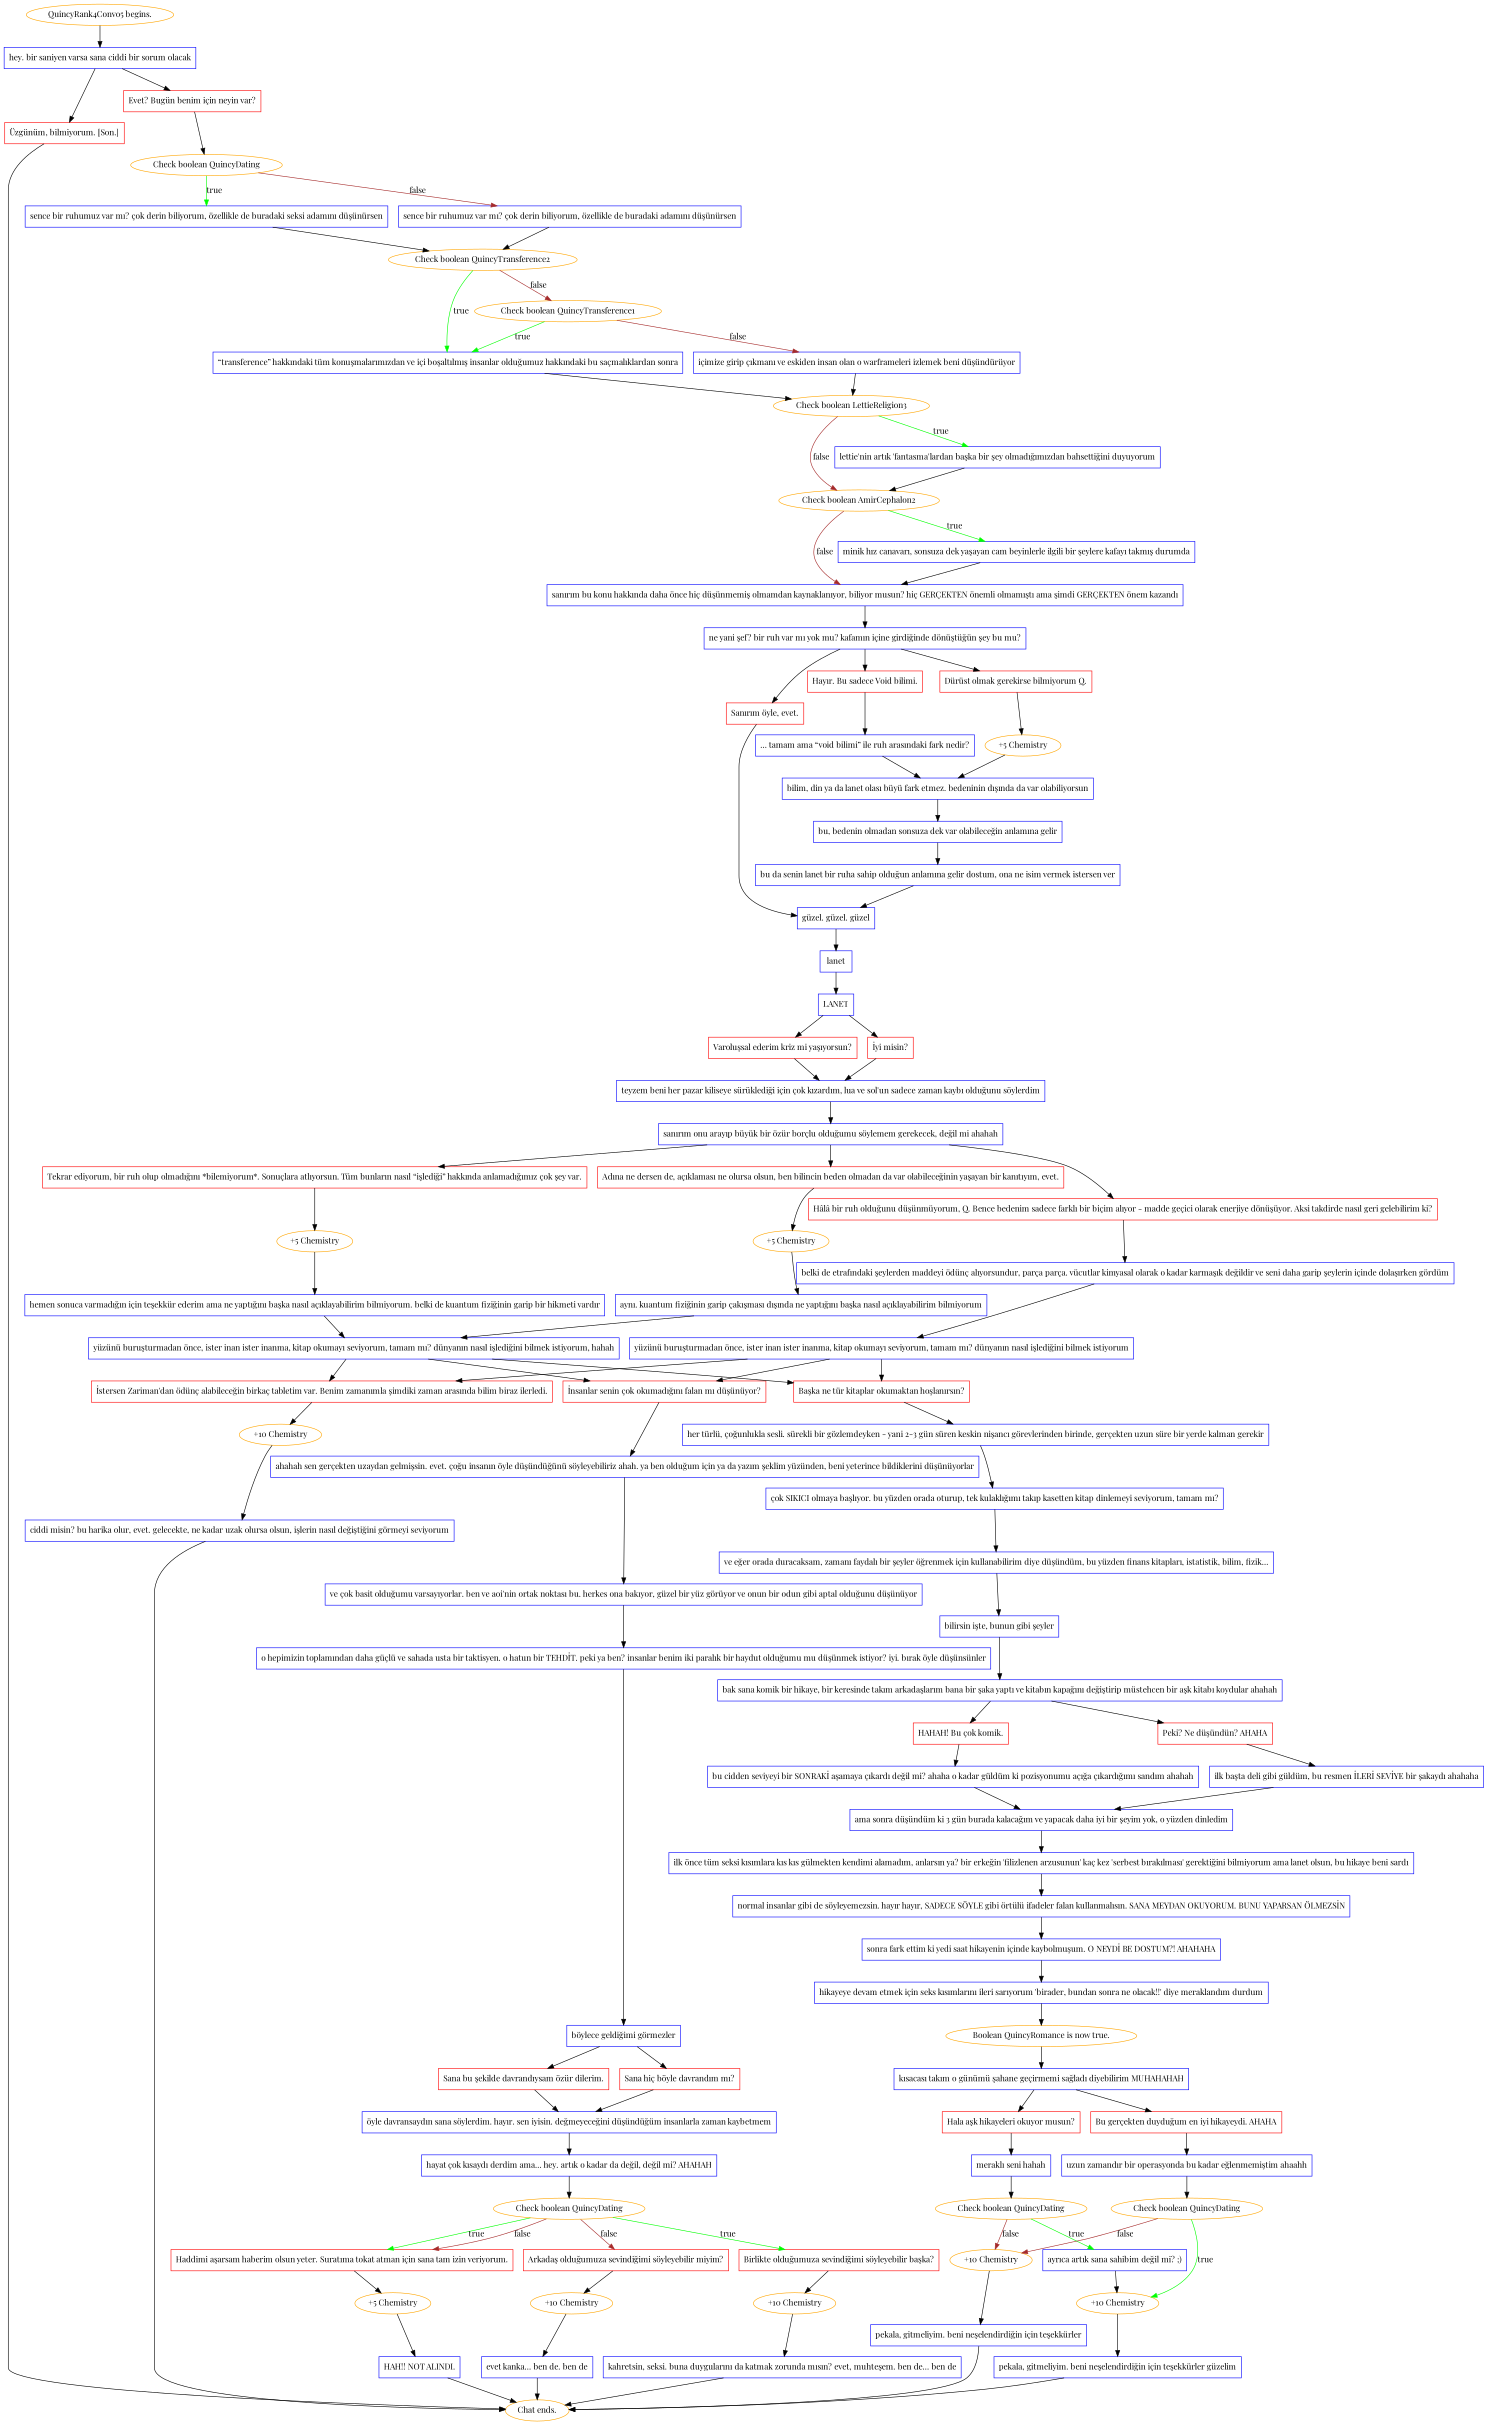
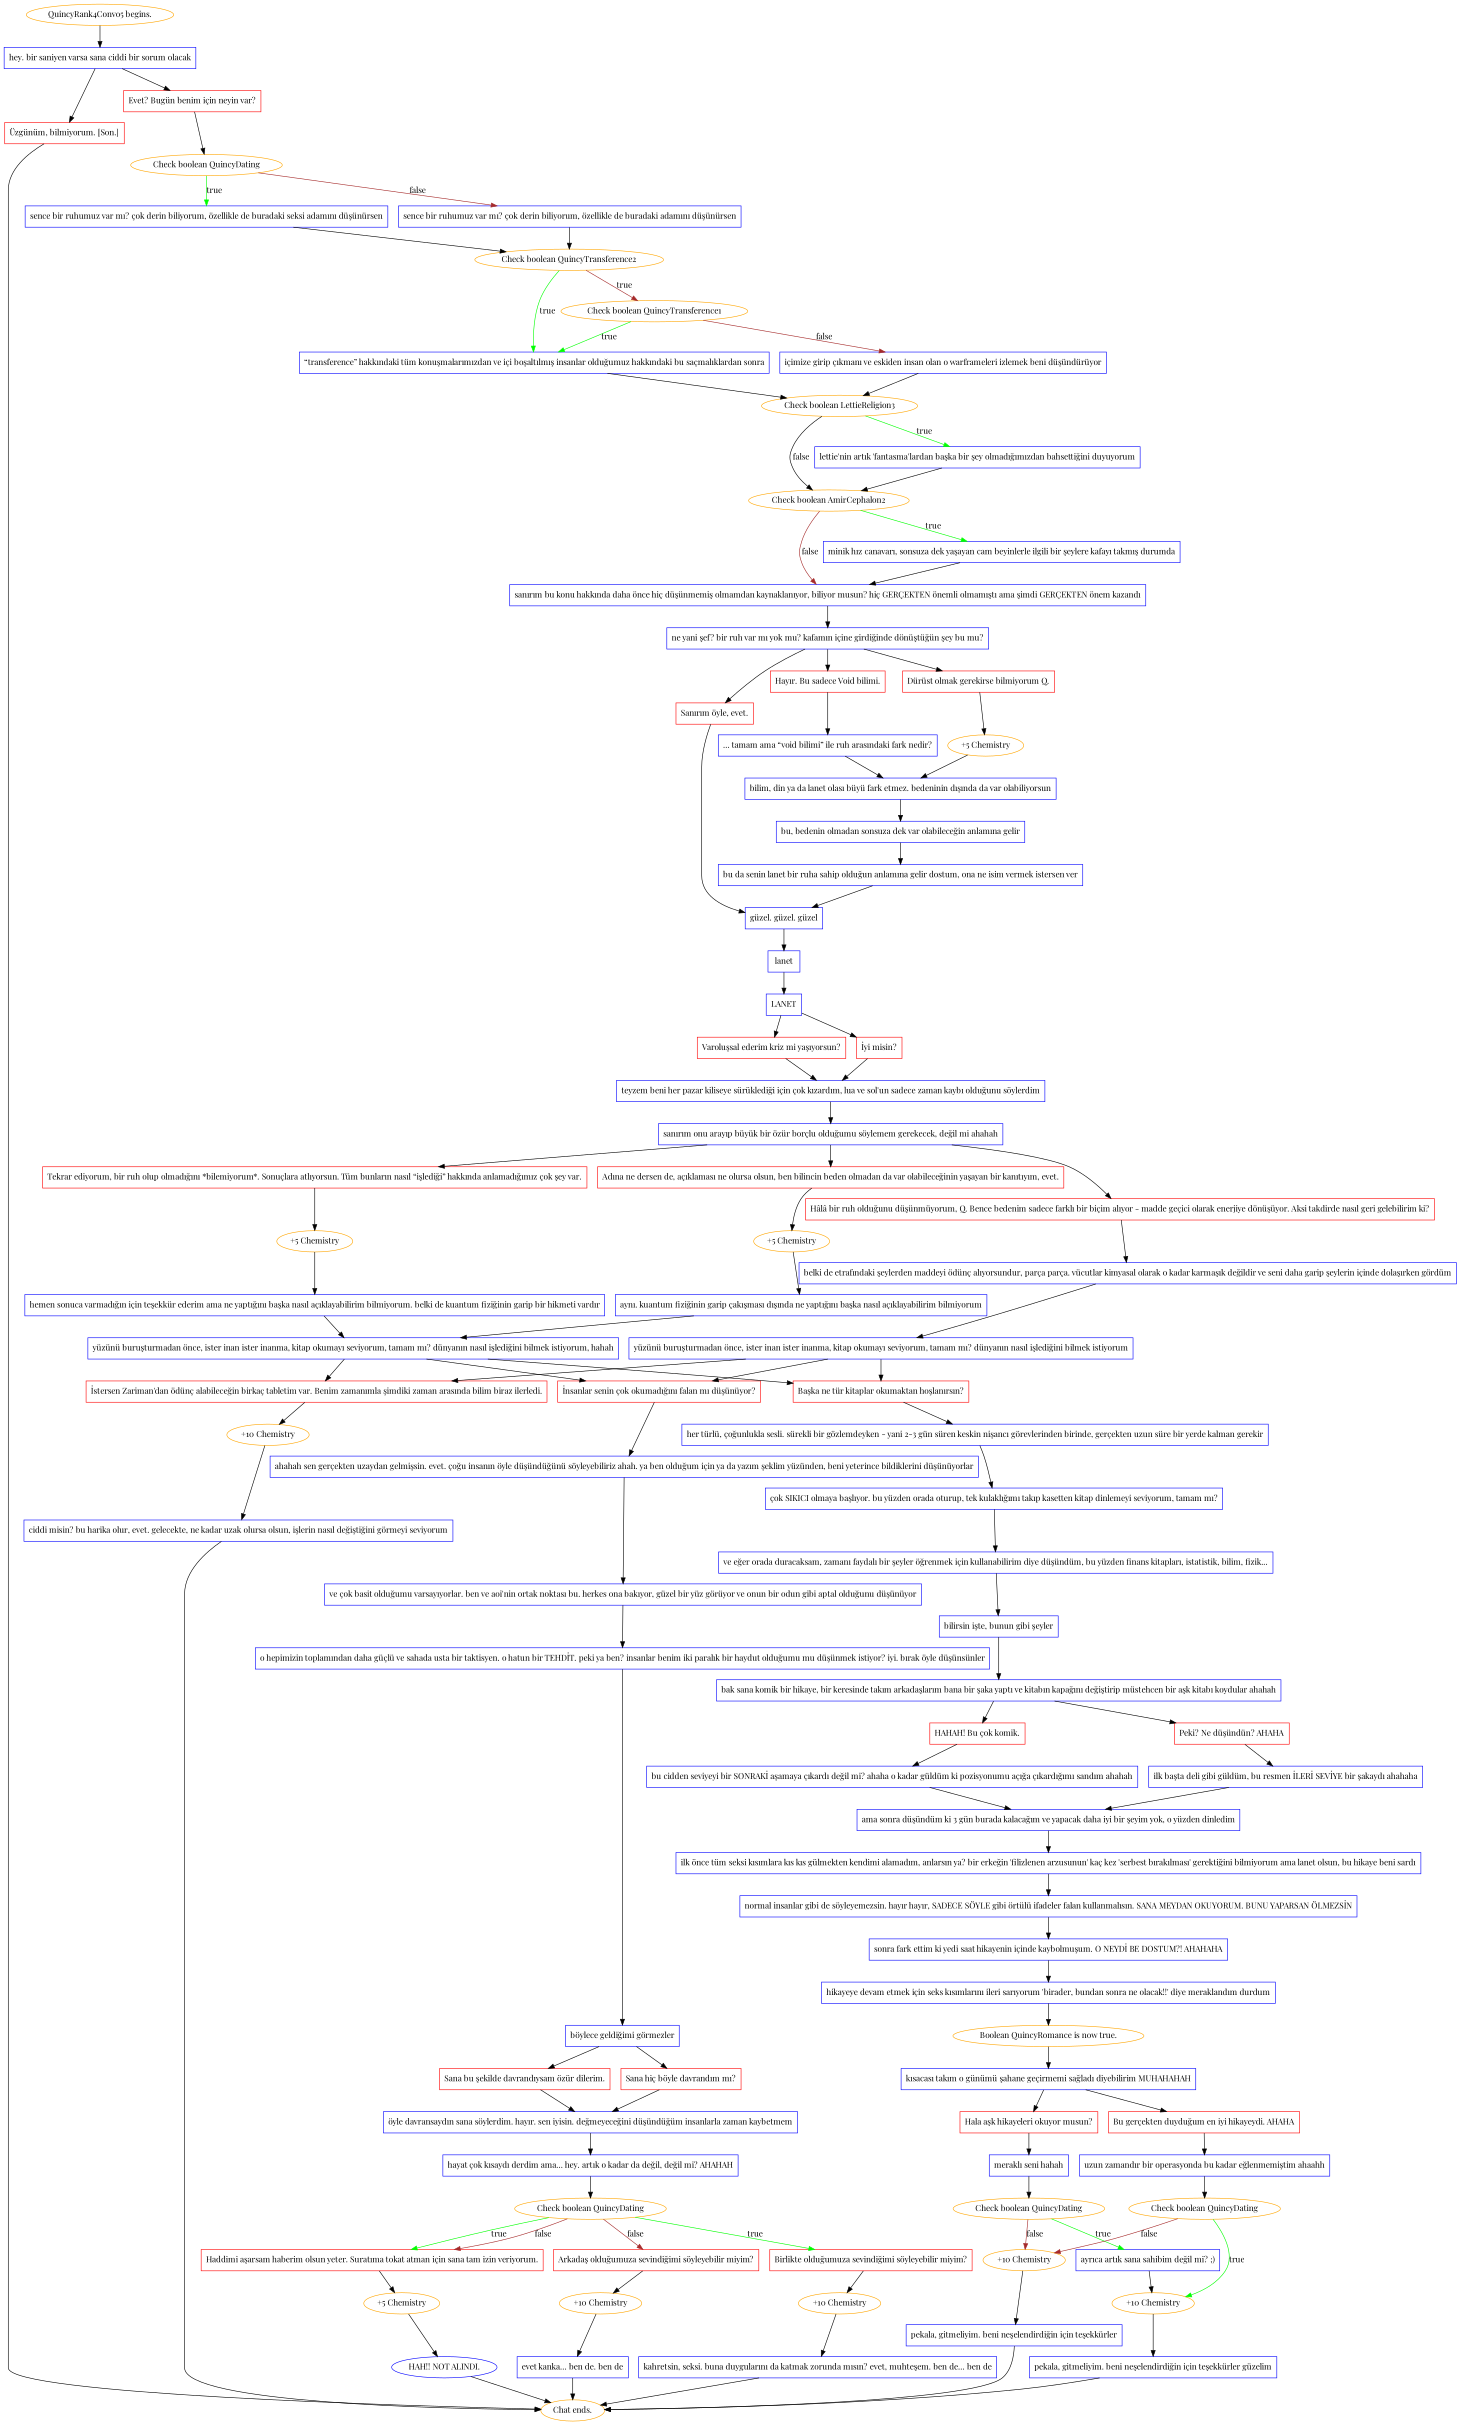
edge "Check boolean QuincyTransference2" -> "Check boolean QuincyTransference1": label "false" -> "true"
edge "Check boolean LettieReligion3" -> "Check boolean AmirCephalon2": color brown -> black
node "Birlikte olduğumuza sevindiğimi söyleyebilir başka?": label "Birlikte olduğumuza sevindiğimi söyleyebilir başka?" -> "Birlikte olduğumuza sevindiğimi söyleyebilir miyim?"
node "HAH!! NOT ALINDI.": shape box -> ellipse
